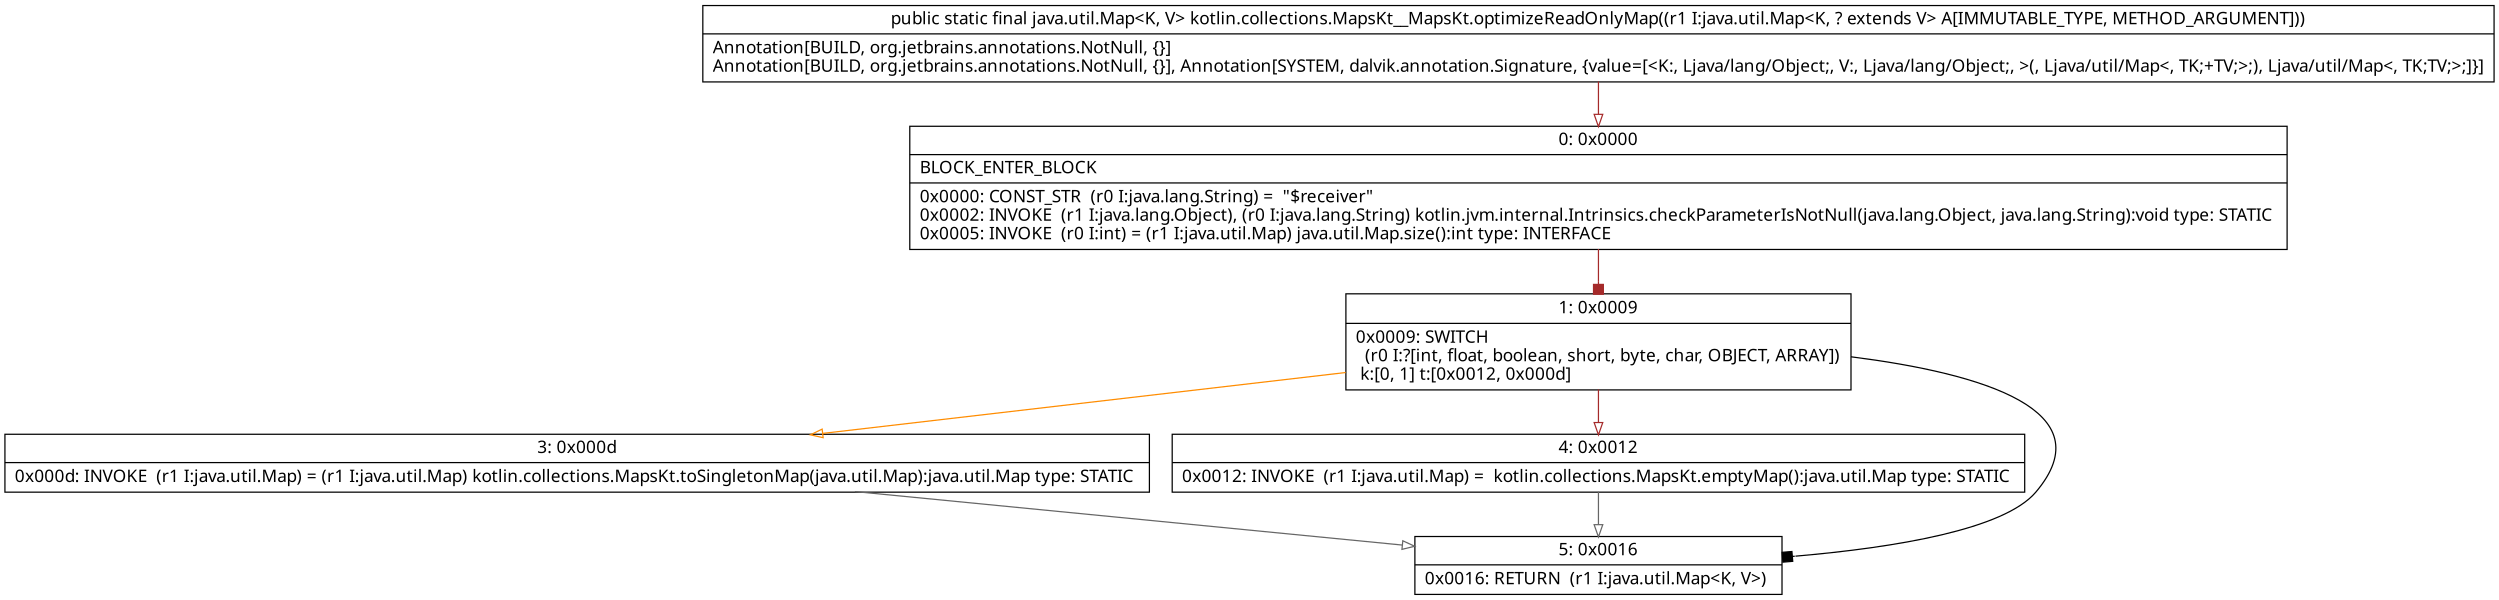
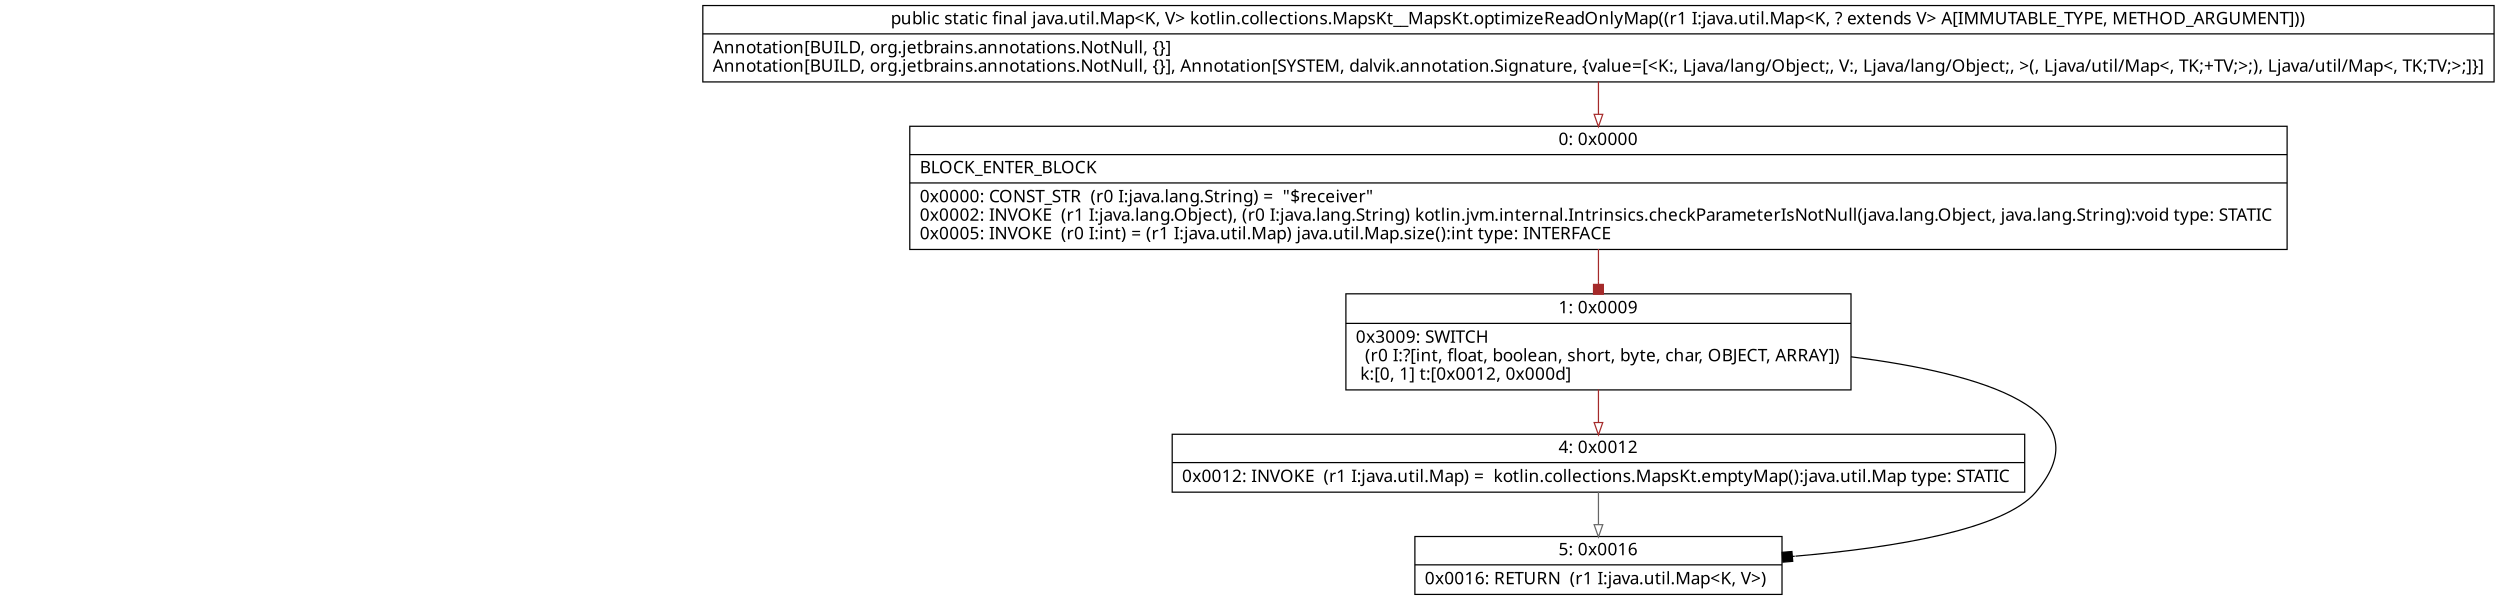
node "1: 0x0009": text "0x0009: SWITCH" -> "0x3009: SWITCH"
node "3: 0x000d": removed
